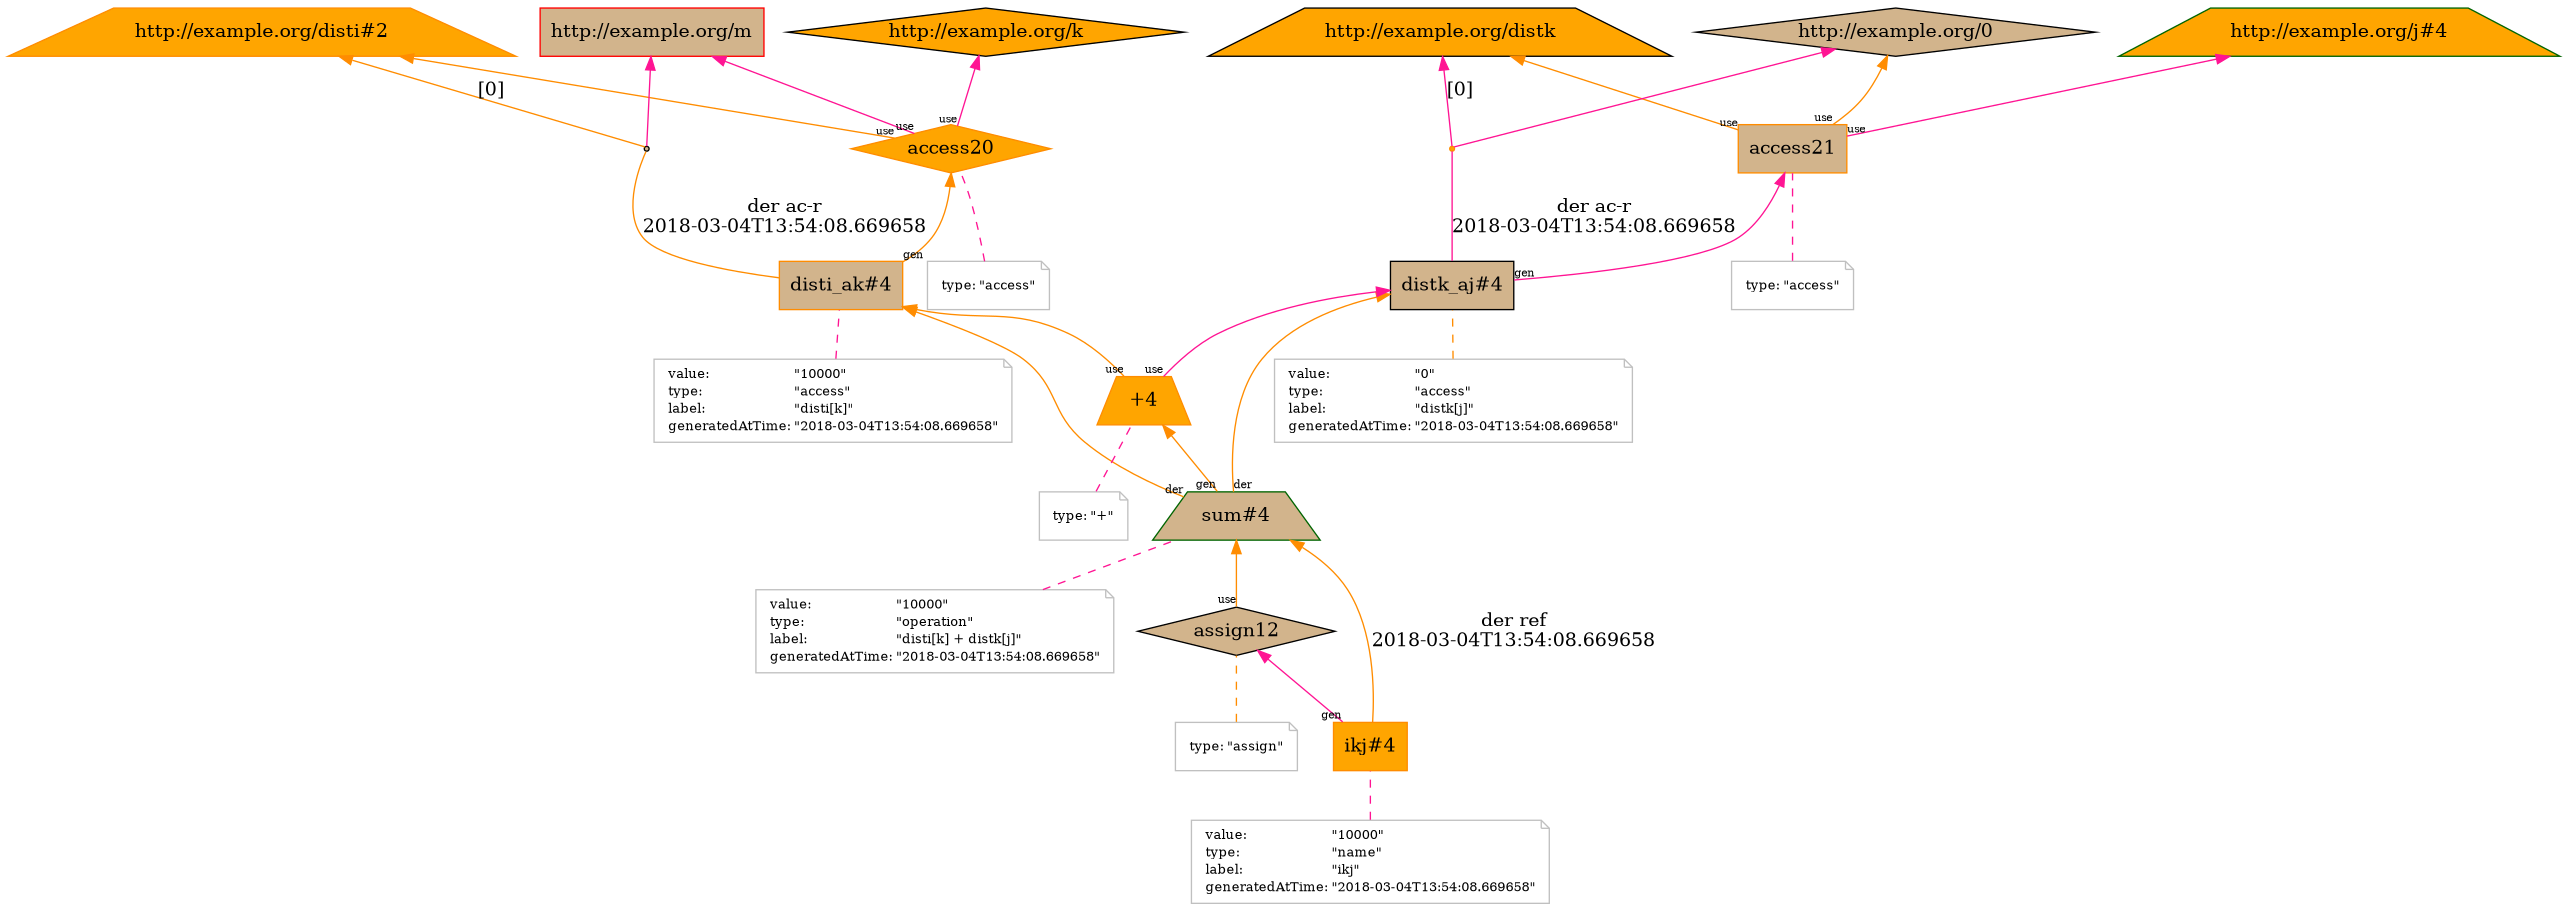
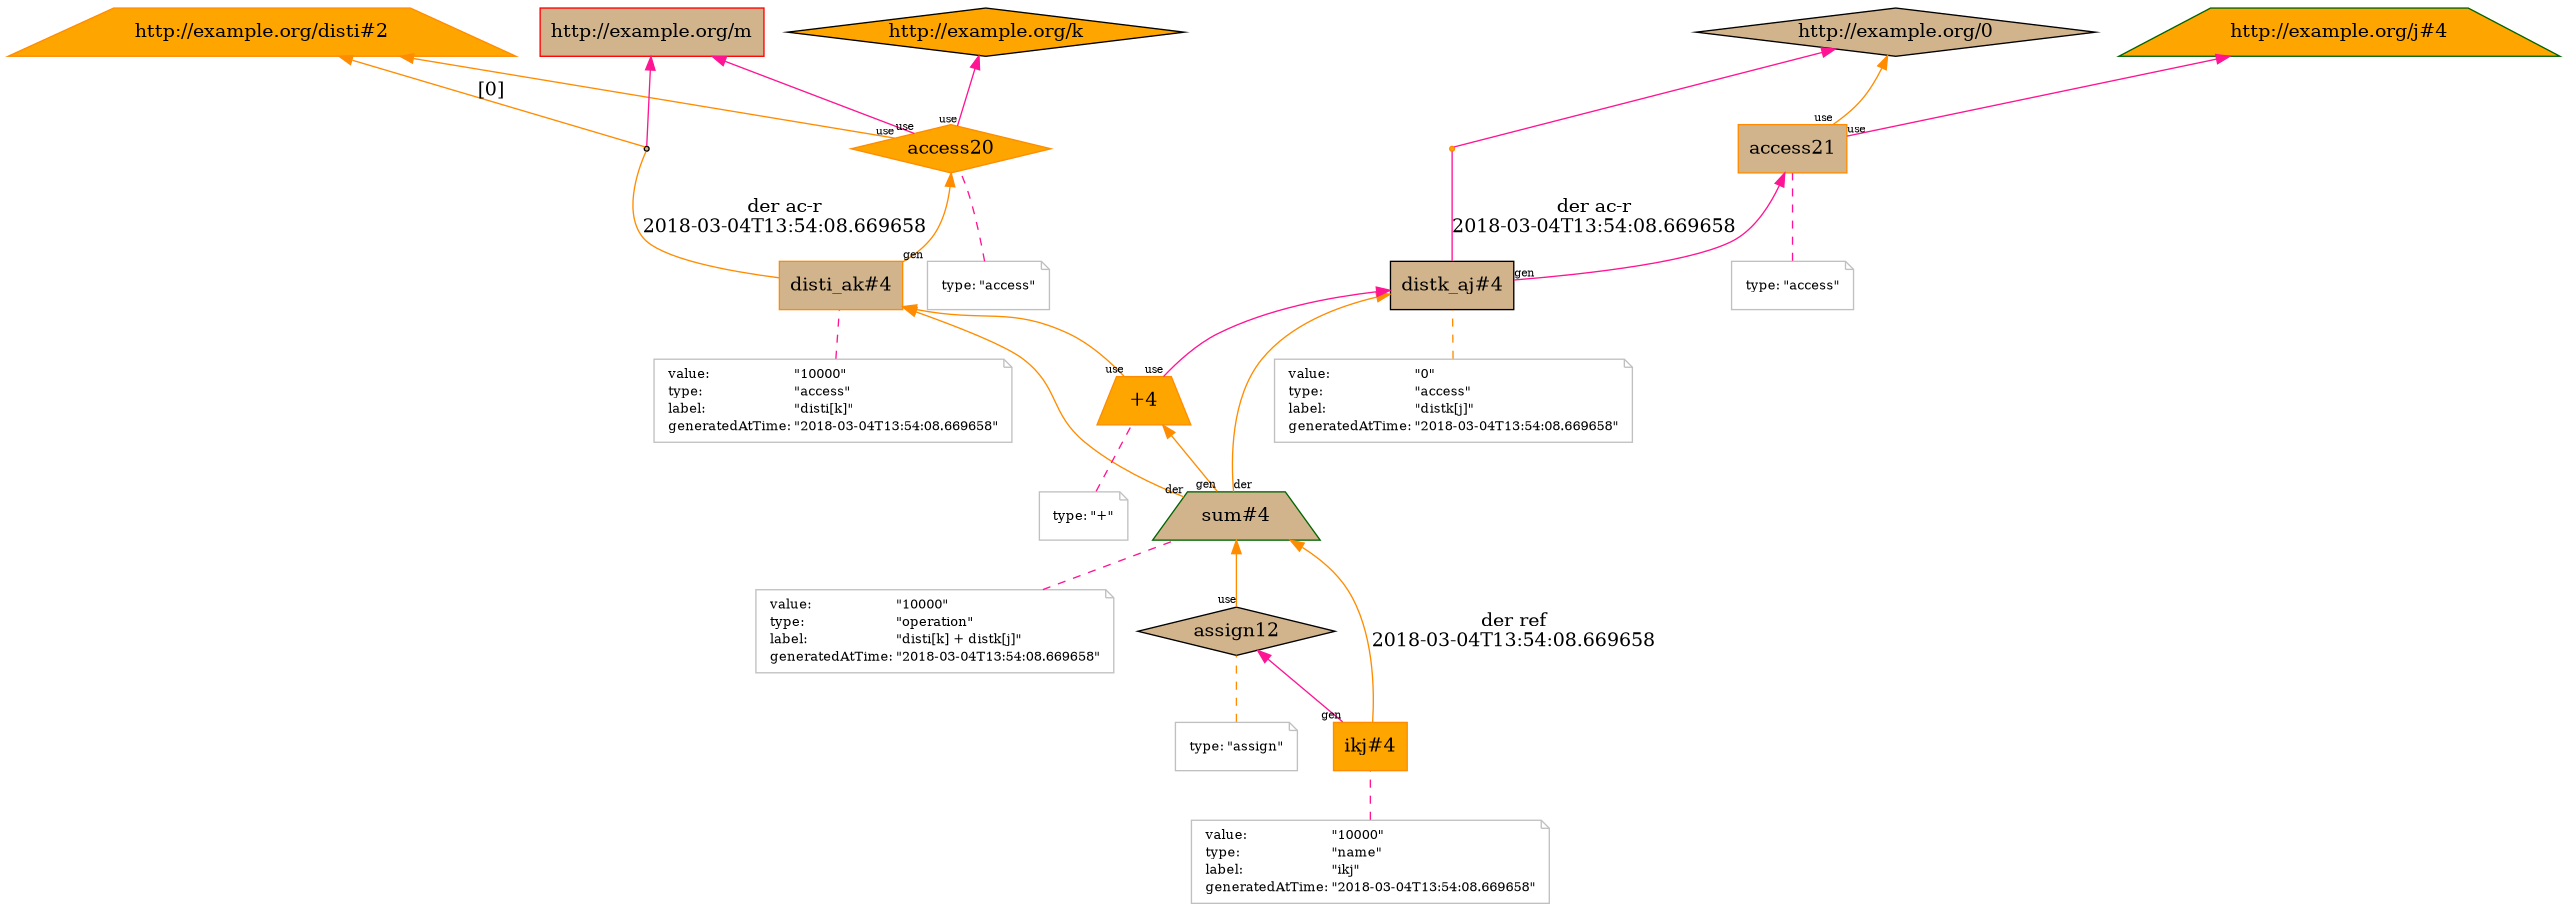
node "http://example.org/distk": removed
